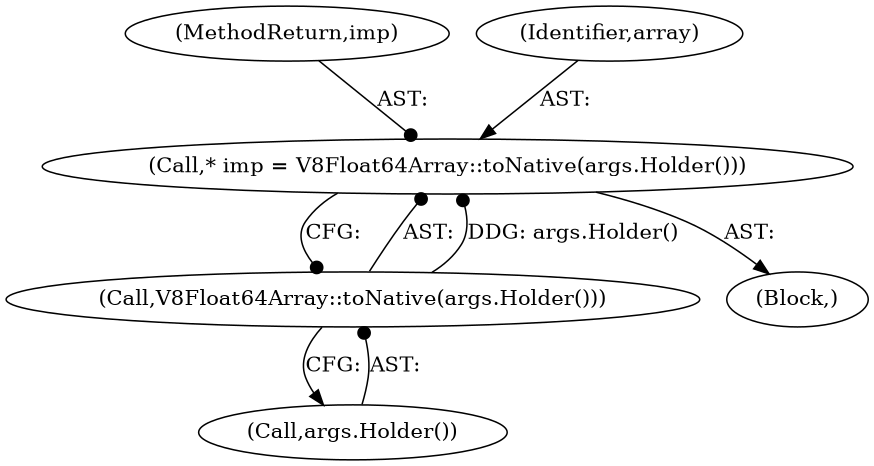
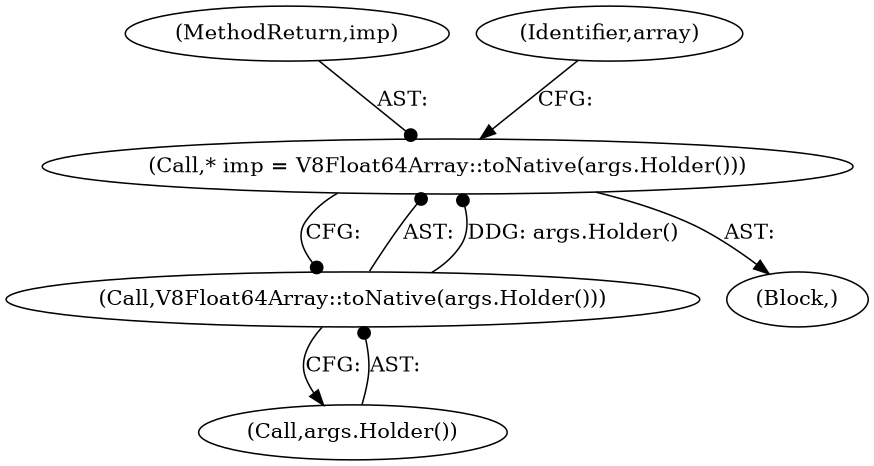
edge "(Identifier,array)" -> "(Call,* imp = V8Float64Array::toNative(args.Holder()))": label "AST: " -> "CFG: "
